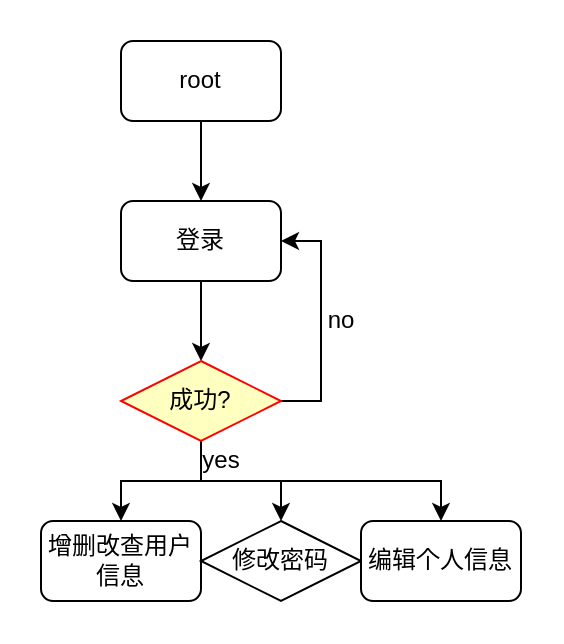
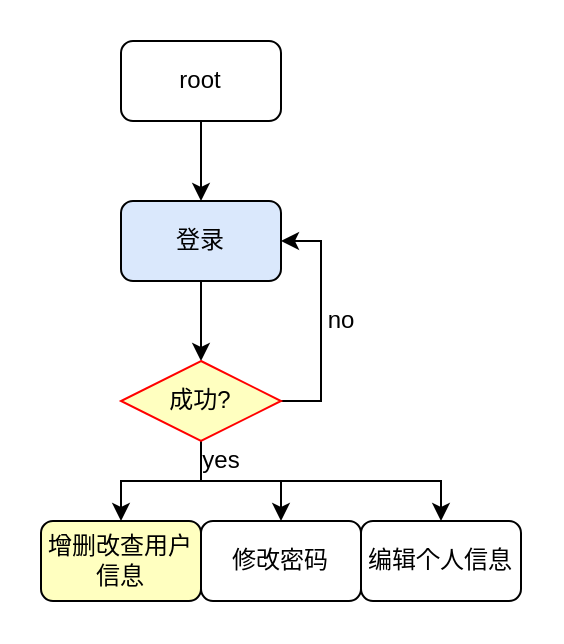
node "登录": fillcolor #ffffff -> #dae8fc
node "增删改查用户信息": fillcolor #ffffff -> #ffffc0
node "修改密码": shape diamond -> rounded rectangle
